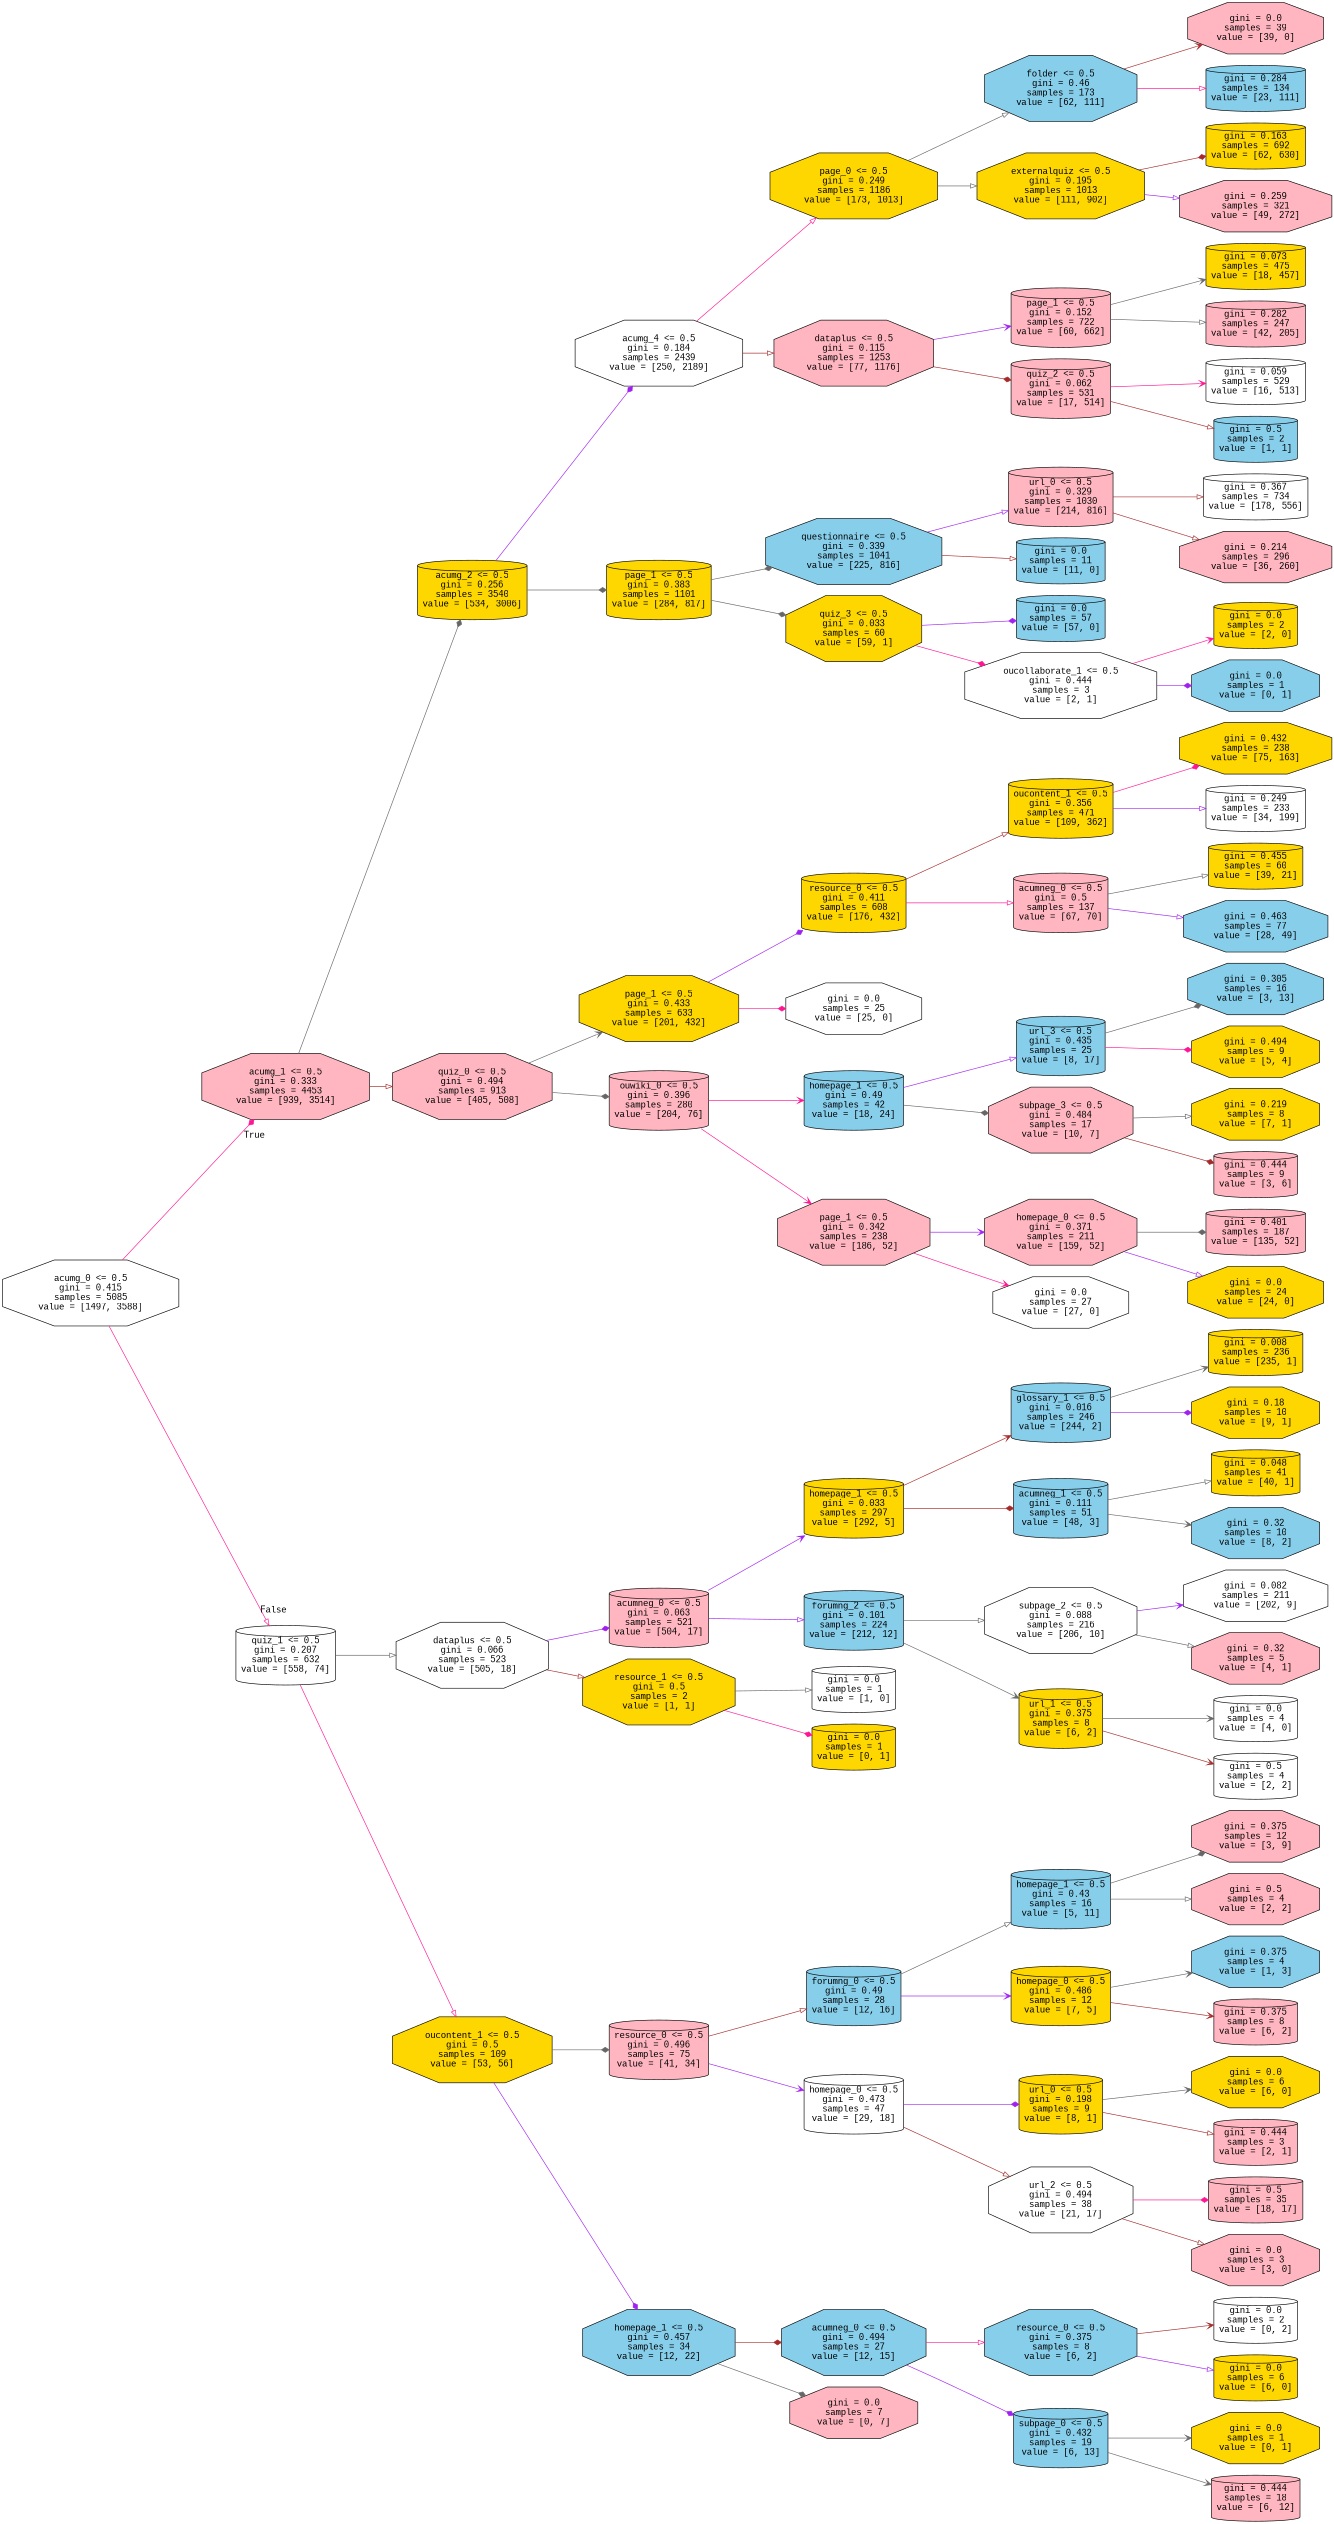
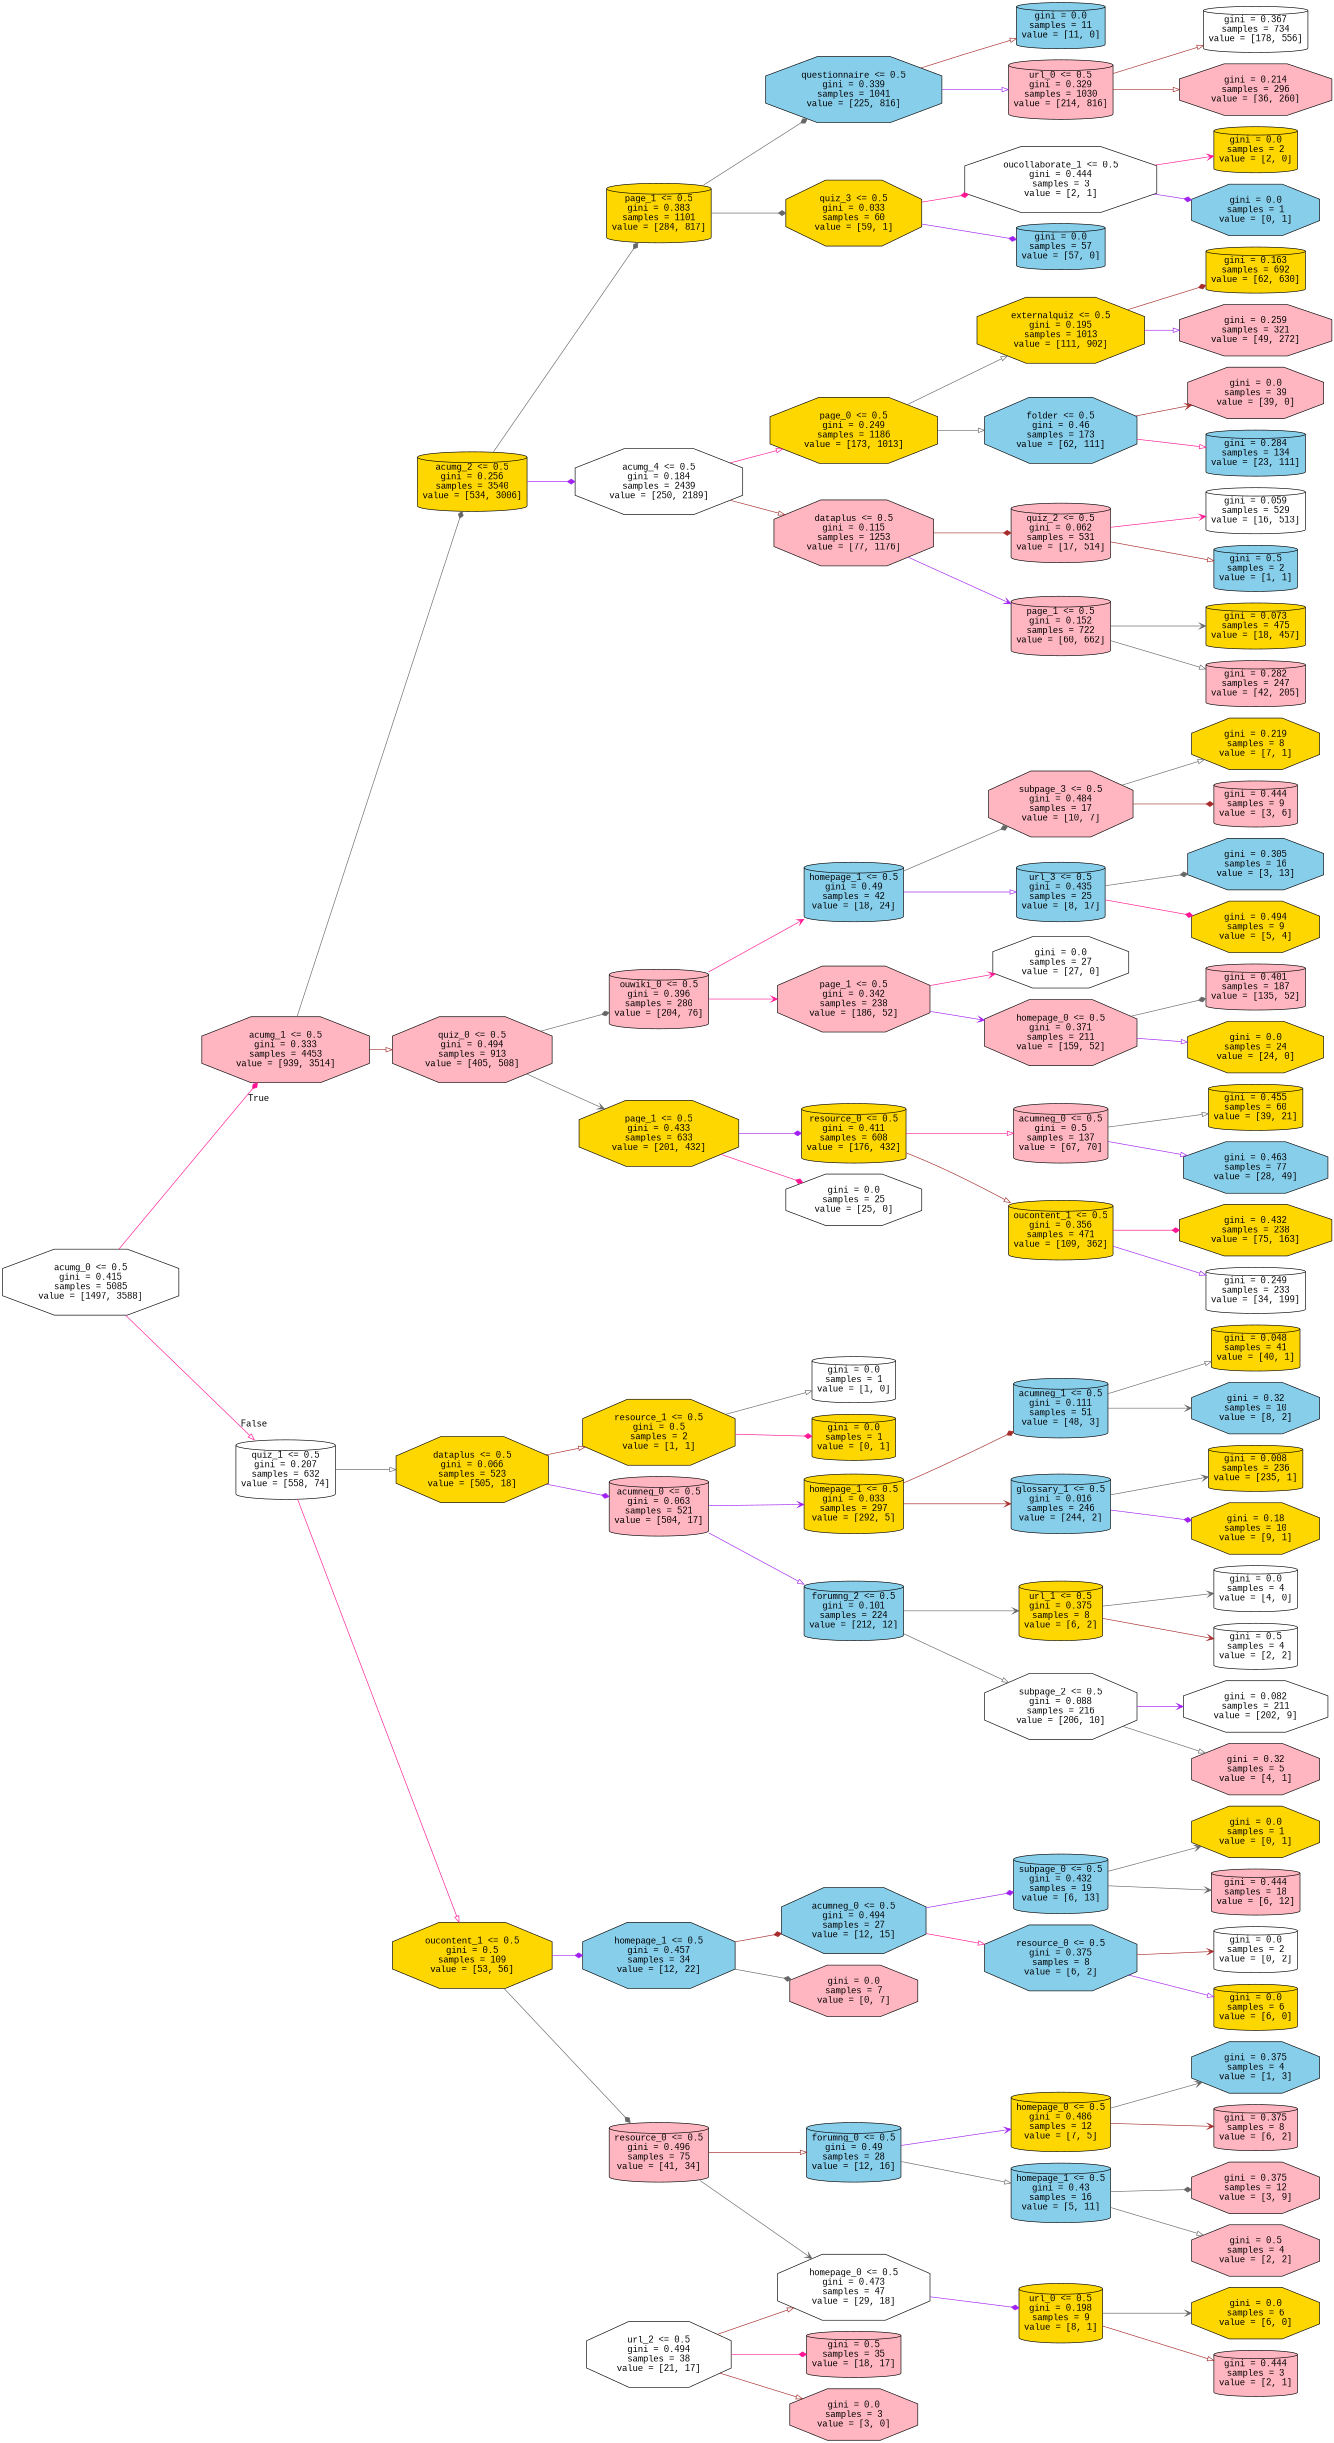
node "dataplus <= 0.5 gini = 0.066 samples = 523 value = [505, 18]": fillcolor white -> gold
edge "resource_0 <= 0.5 gini = 0.496 samples = 75 value = [41, 34]" -> "homepage_0 <= 0.5 gini = 0.473 samples = 47 value = [29, 18]": color purple -> gray40
node "homepage_0 <= 0.5 gini = 0.473 samples = 47 value = [29, 18]": shape cylinder -> octagon
edge "homepage_0 <= 0.5 gini = 0.473 samples = 47 value = [29, 18]" -> "url_2 <= 0.5 gini = 0.494 samples = 38 value = [21, 17]": reversed
